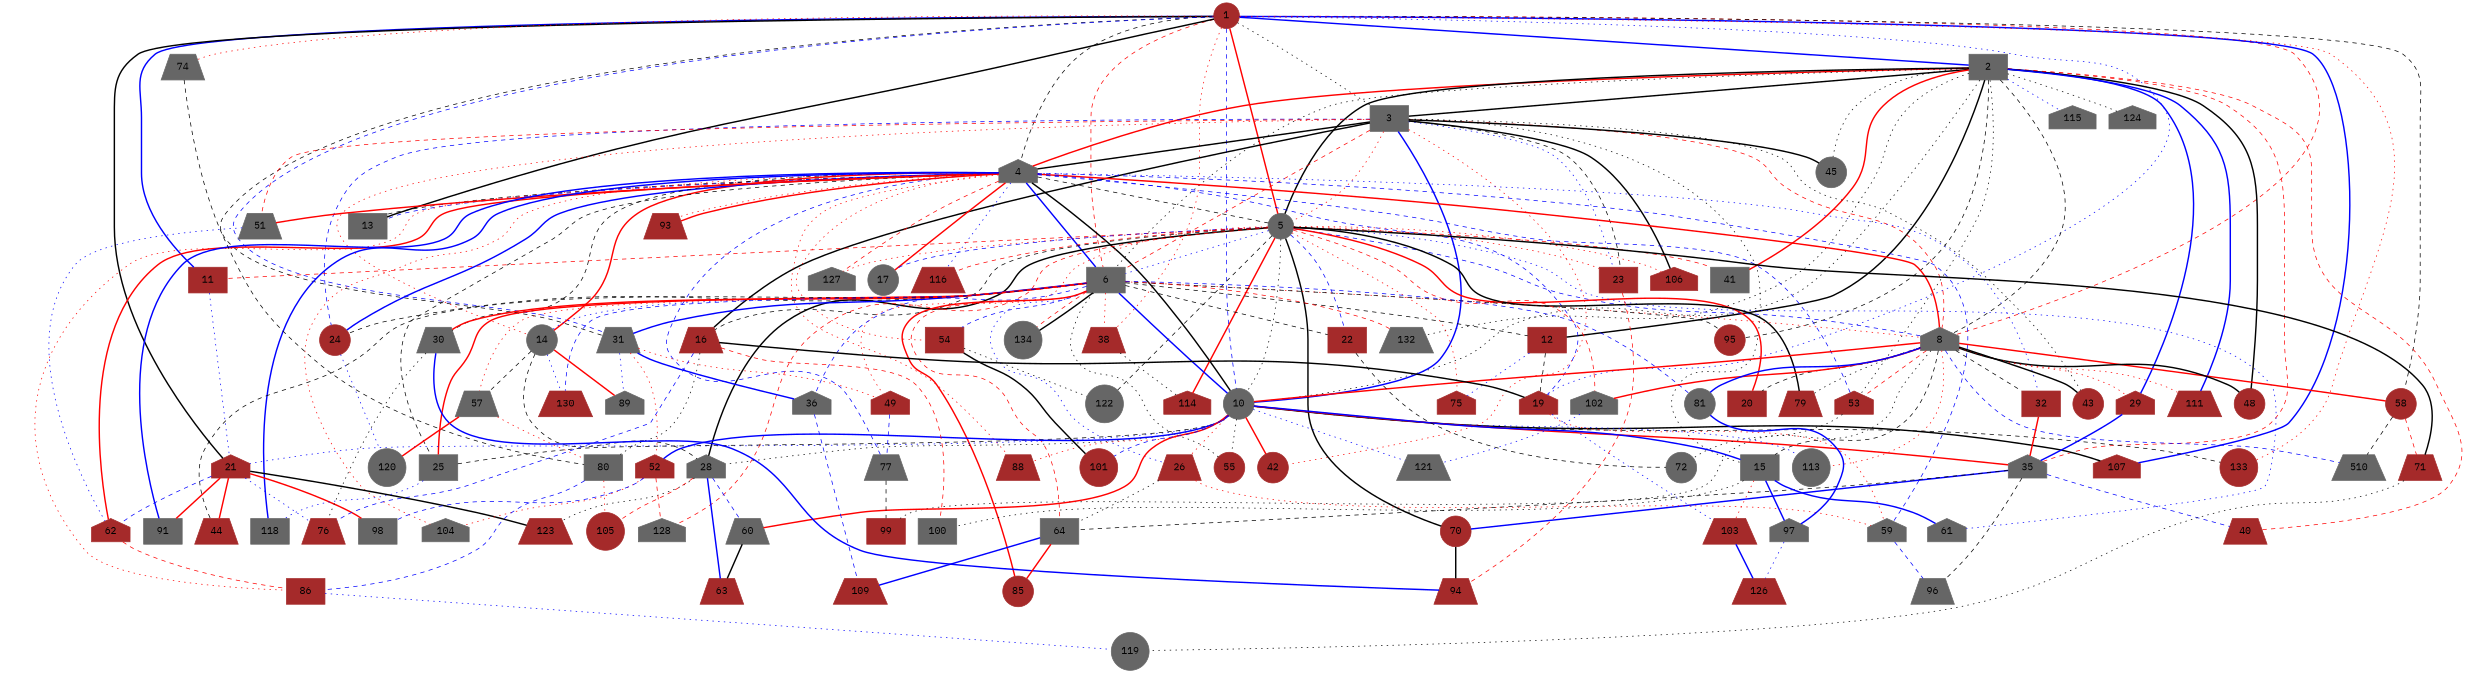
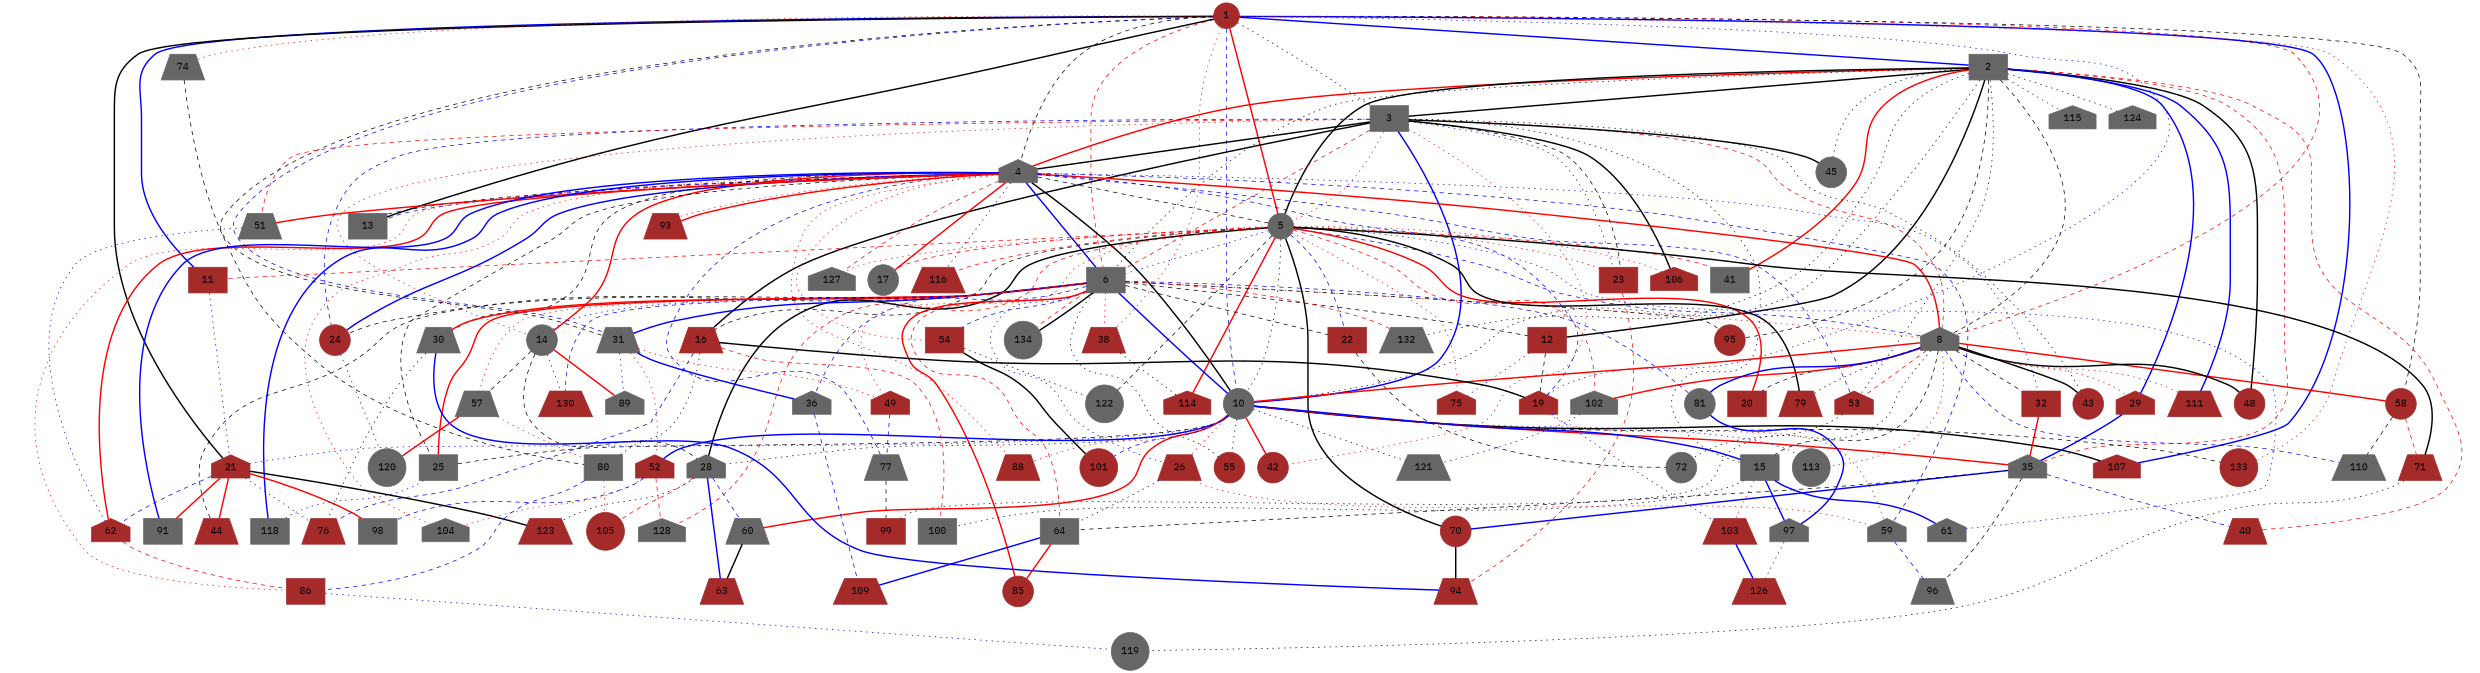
edge "5" -- "17": color blue -> red
edge "10" -- "121": color blue -> black
node "510": label "510" -> "110"
